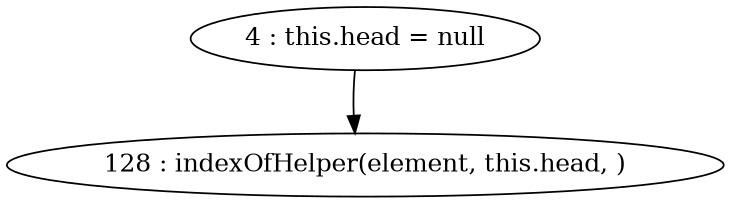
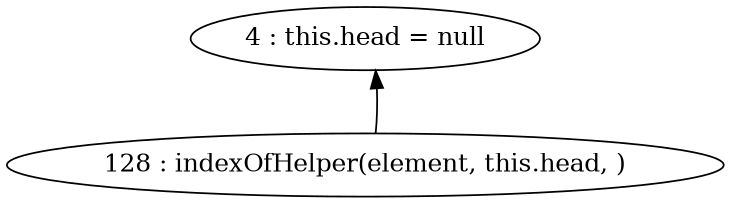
edge "4 : this.head = null" -> "128 : indexOfHelper(element, this.head, )": reversed
